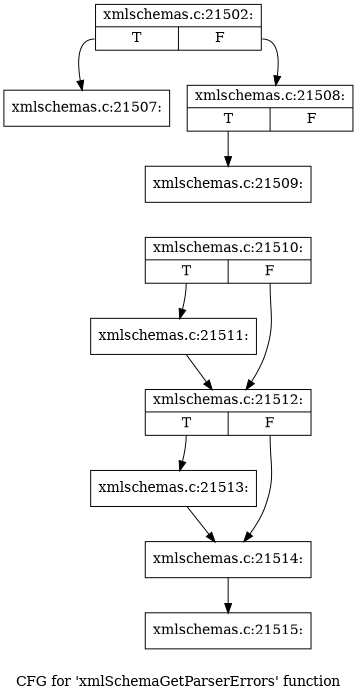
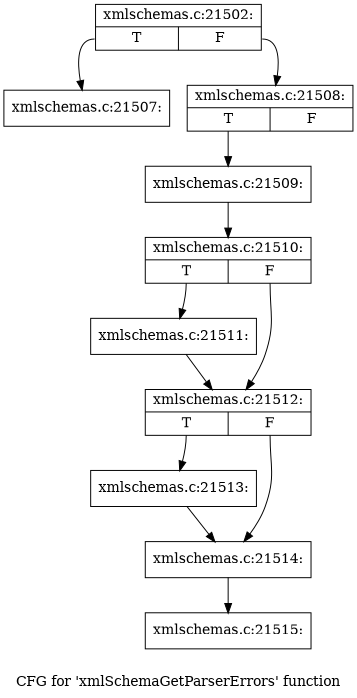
edge "xmlschemas.c:21509:" -> "xmlschemas.c:21510:": added
